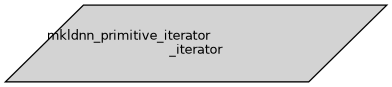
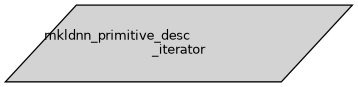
node "mkldnn_primitive_iterator _iterator": label "mkldnn_primitive_iterator _iterator" -> "mkldnn_primitive_desc _iterator"
